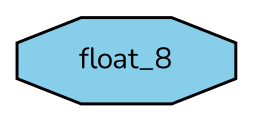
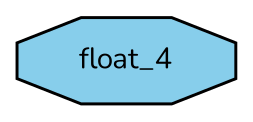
node "float_8": label "float_8" -> "float_4"
